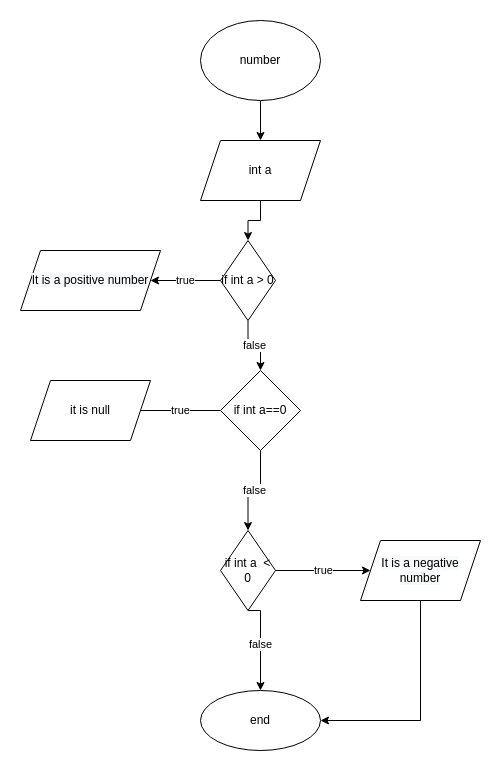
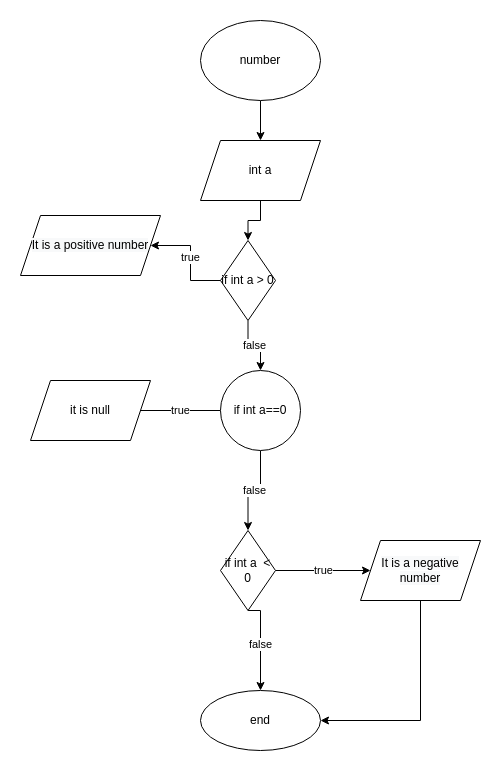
node "It is a positive number": moved (91, 281) -> (91, 246)
node "if int a==0": shape diamond -> ellipse
